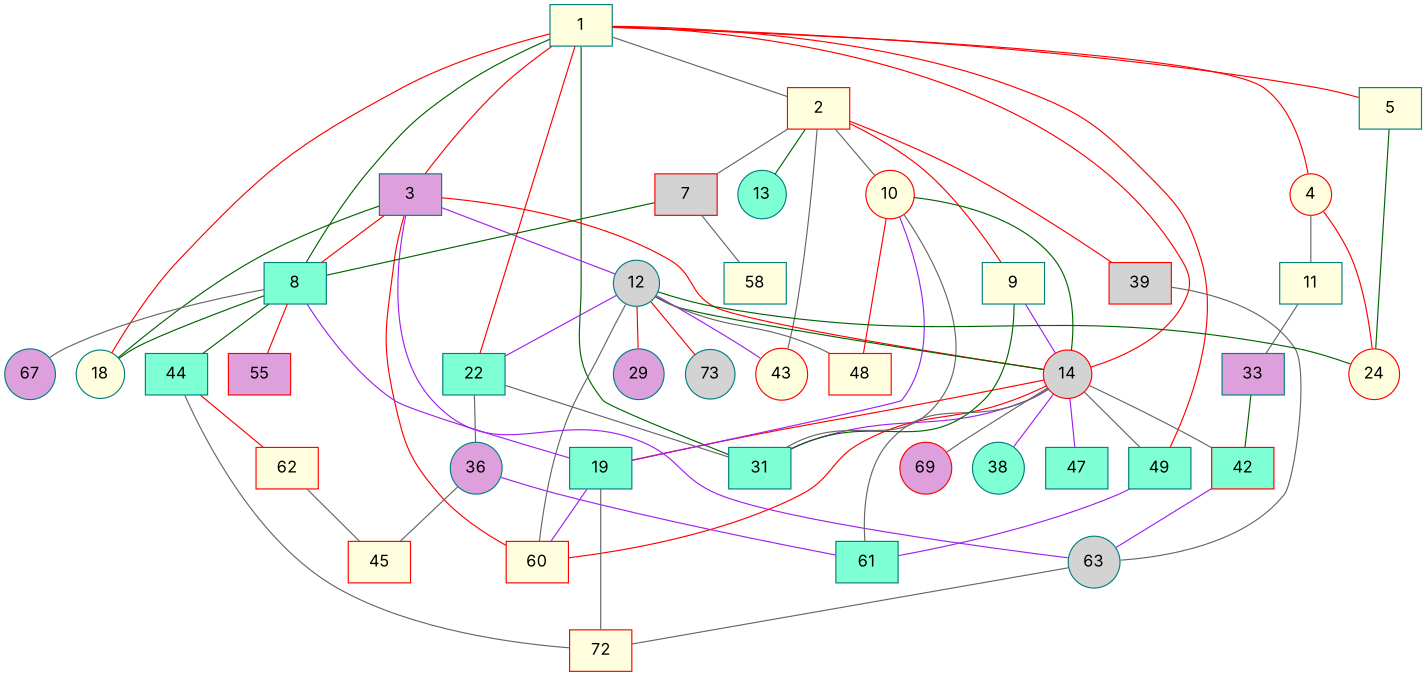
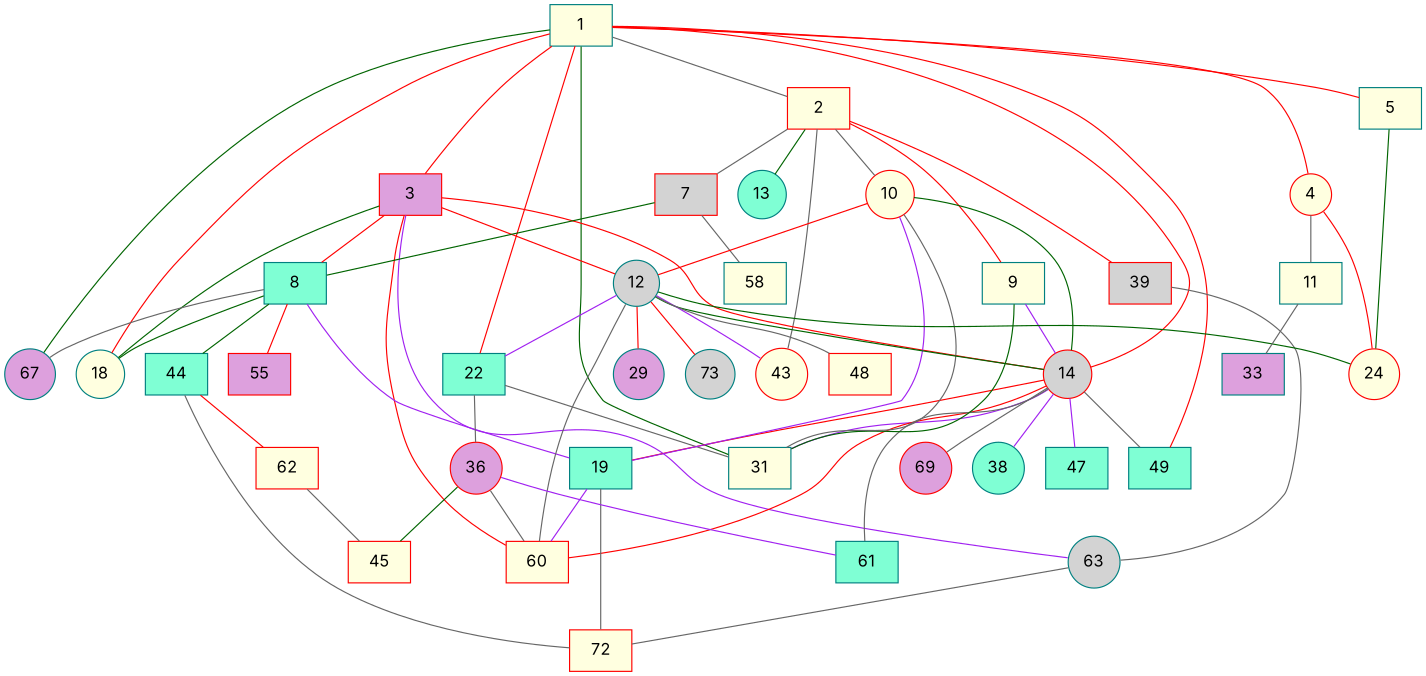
edge "1" -- "8": now "1" -- "67"
node "3": color teal -> red
edge "3" -- "12": color purple -> red
edge "10" -- "48": now "10" -- "12"
node "36": color teal -> red
node "31": fillcolor aquamarine -> lightyellow
node "42": removed
edge "36" -- "45": color gray40 -> darkgreen
edge "36" -- "60": added
edge "49" -- "61": removed
